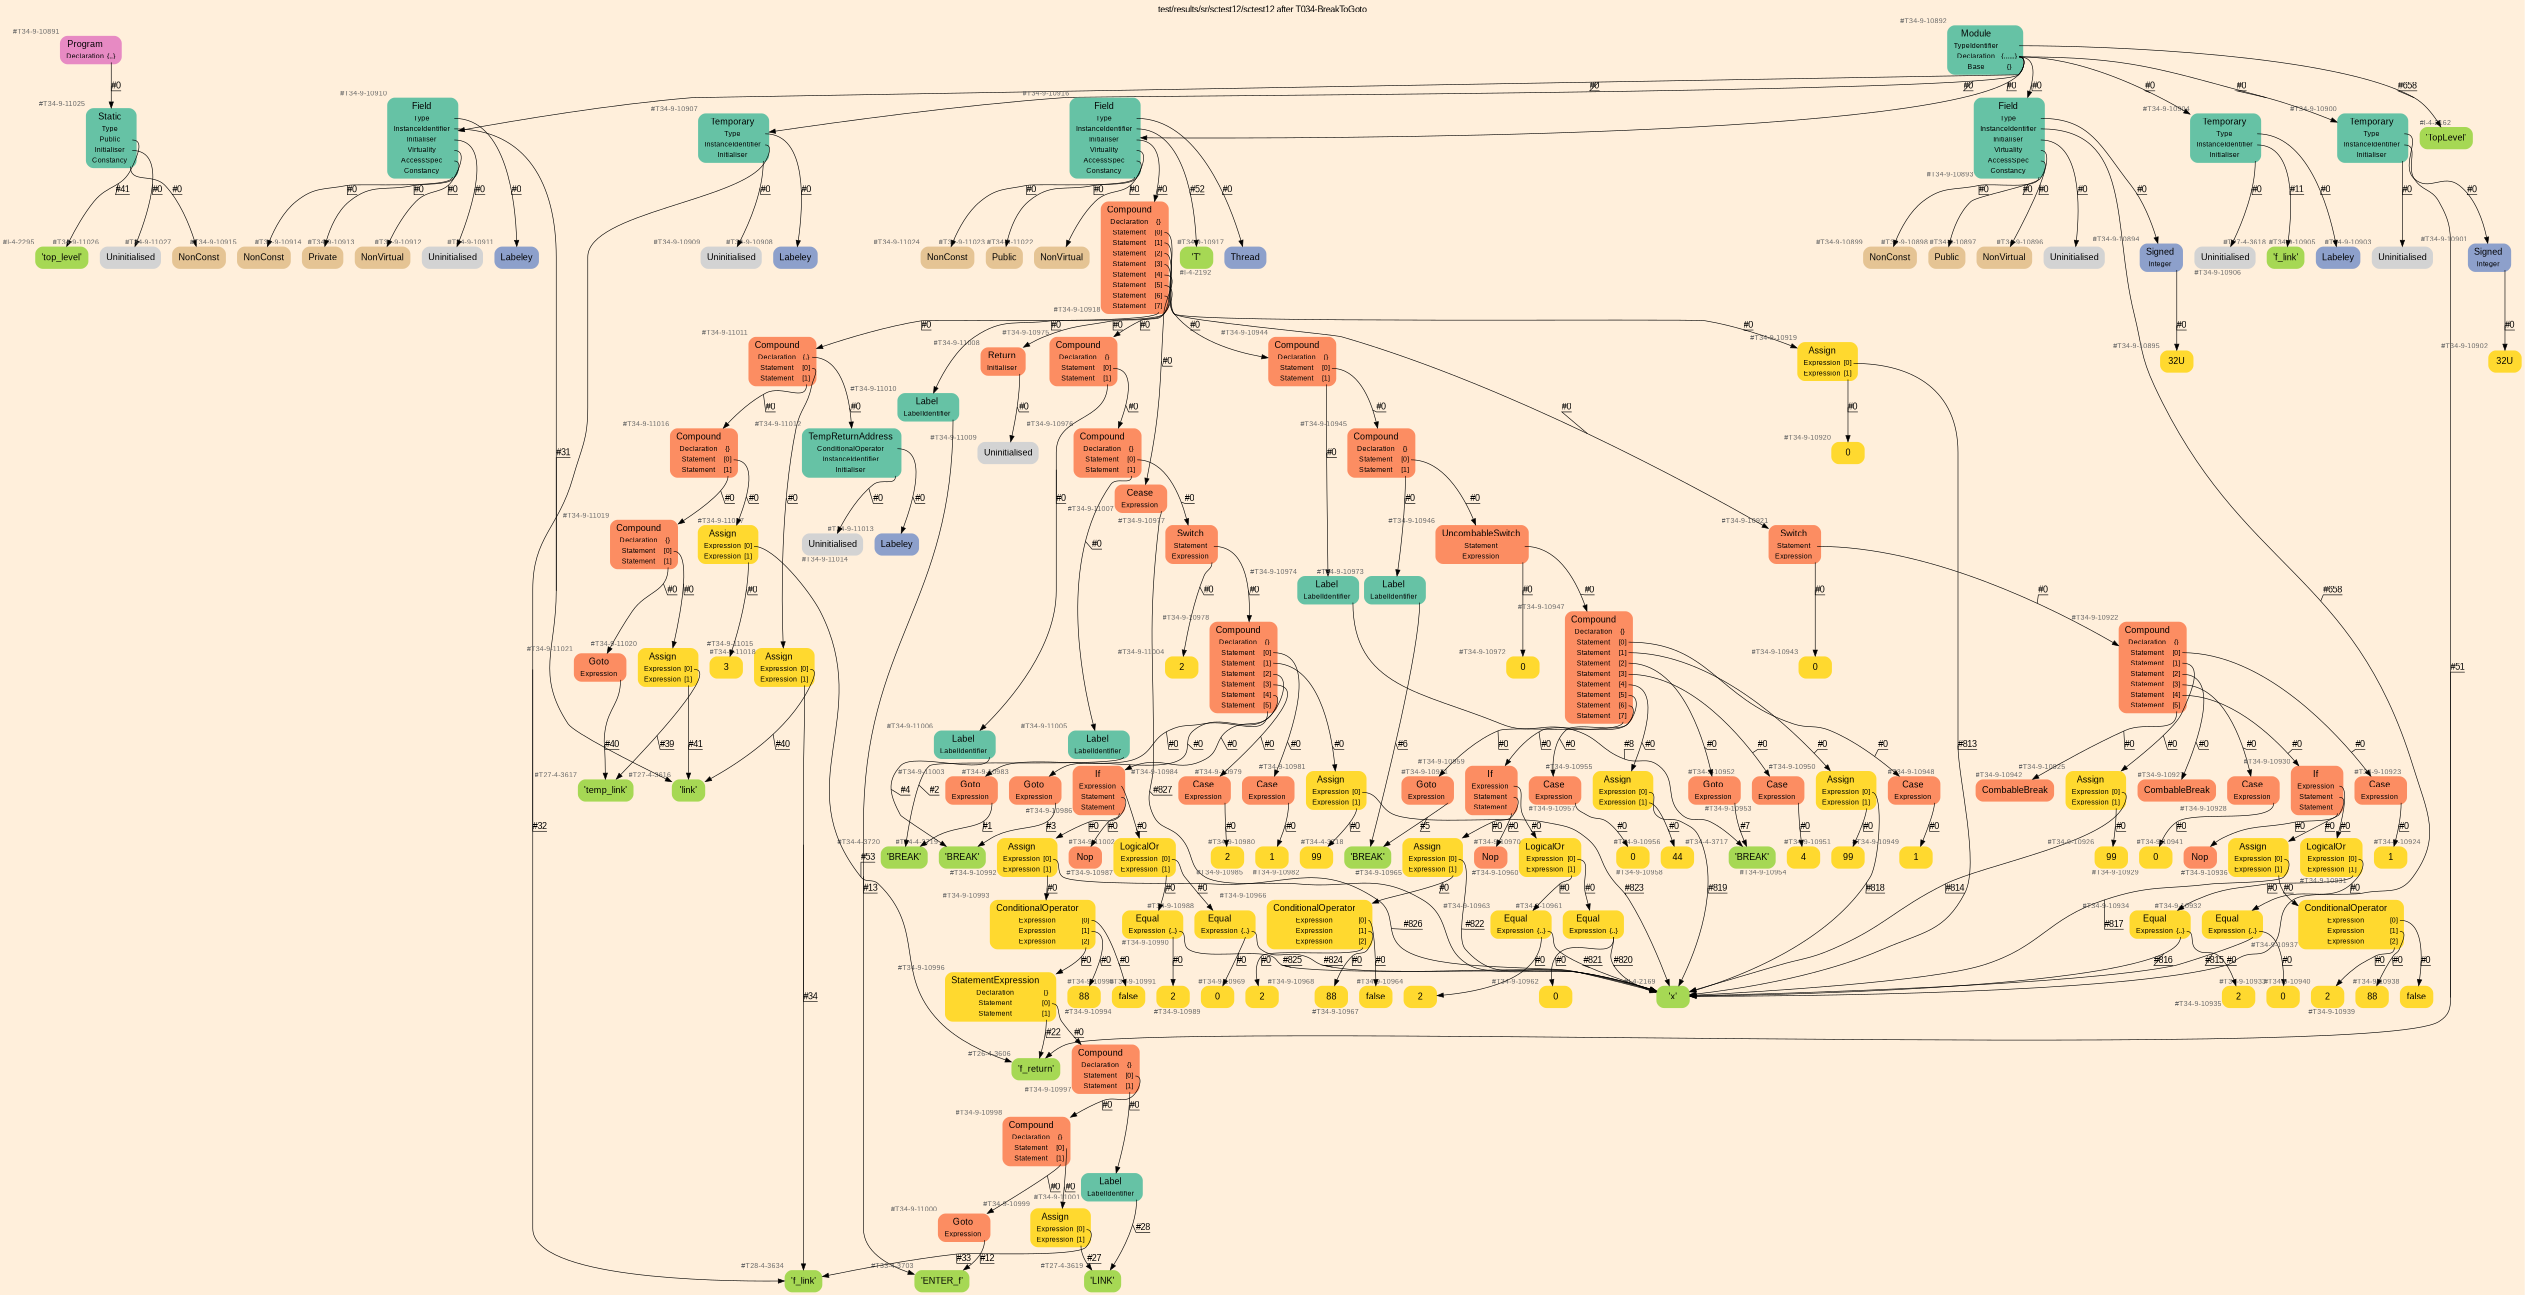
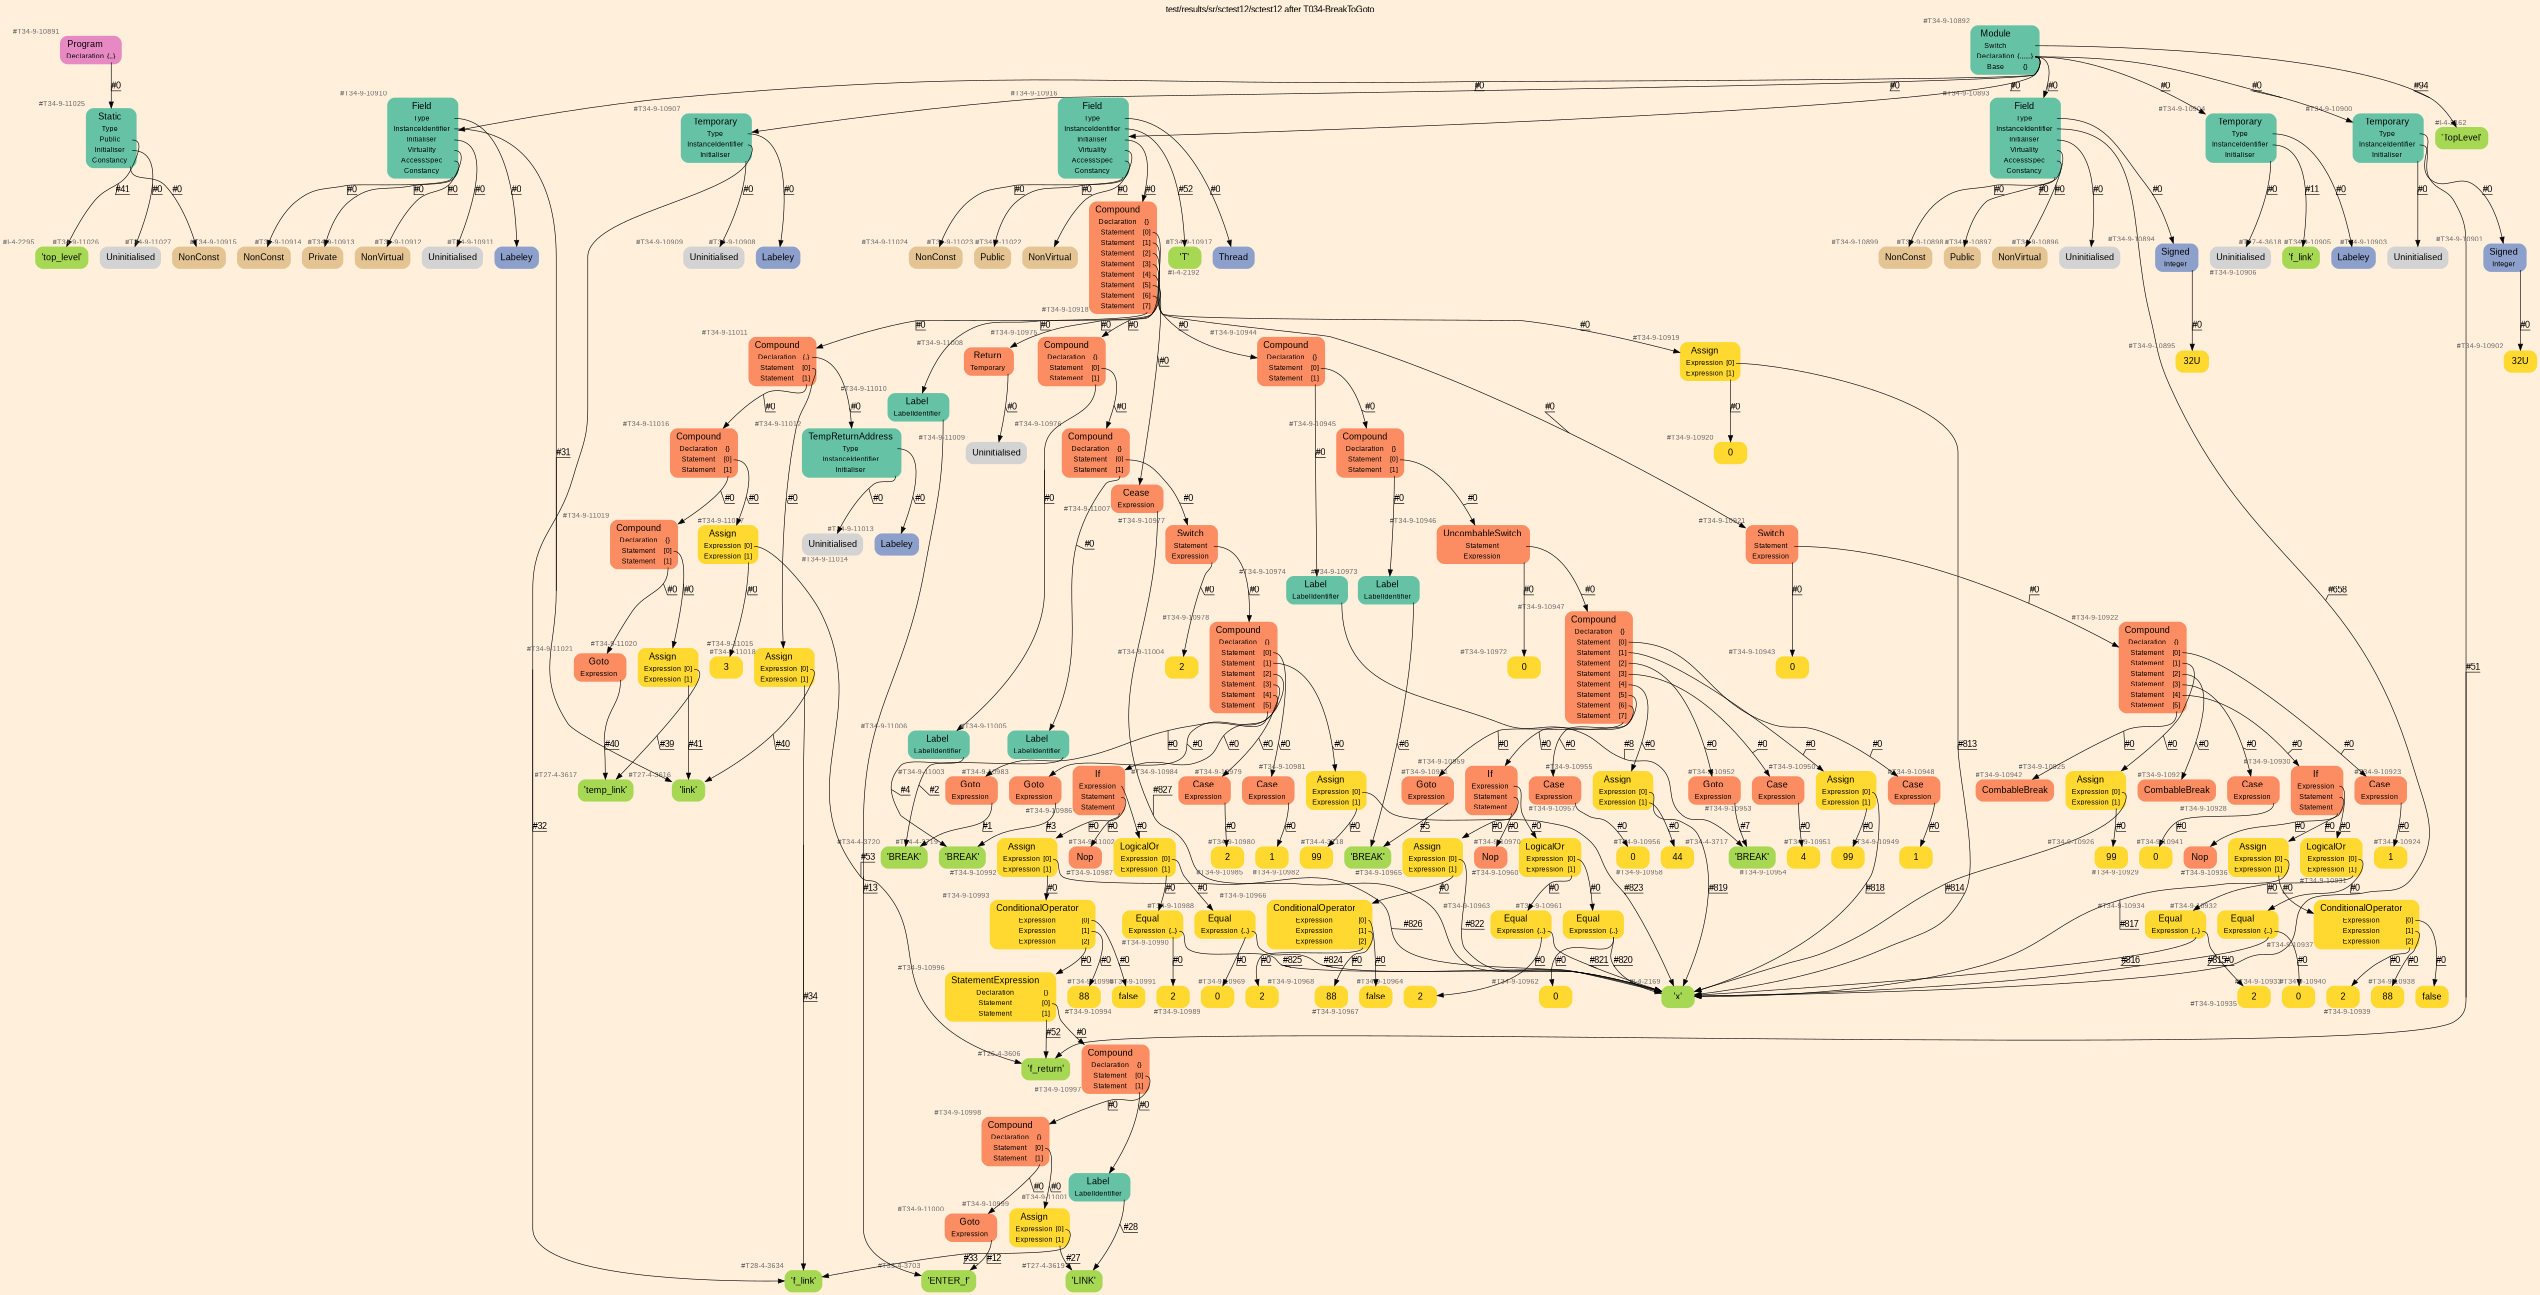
node "Module": text "TypeIdentifier" -> "Switch"
edge "Module" -> "'TopLevel'": label "#658" -> "#94"
node "Return": text "Initialiser" -> "Temporary"
node "TempReturnAddress": text "ConditionalOperator" -> "Type"
edge "StatementExpression" -> "'f_return'": label "#22" -> "#52"
